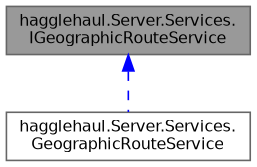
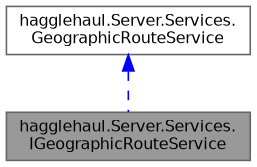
edge "hagglehaul.Server.Services. GeographicRouteService" -> "hagglehaul.Server.Services. IGeographicRouteService": reversed
